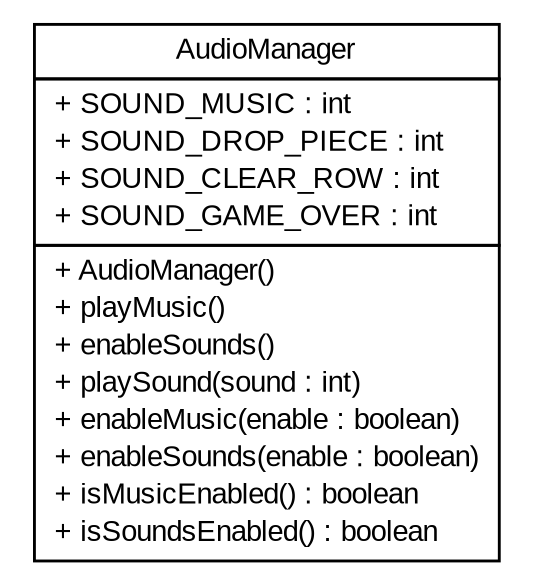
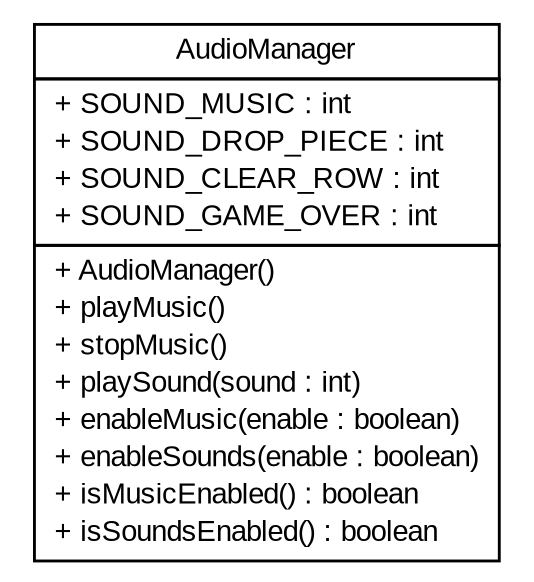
node "AudioManager": text "+ enableSounds()" -> "+ stopMusic()"
